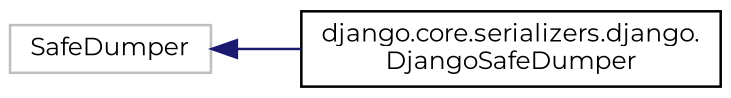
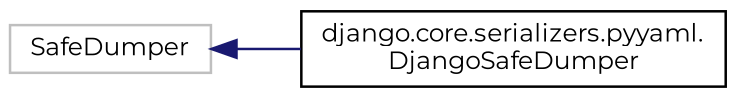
node "django.core.serializers.django. DjangoSafeDumper": label "django.core.serializers.django. DjangoSafeDumper" -> "django.core.serializers.pyyaml. DjangoSafeDumper"
